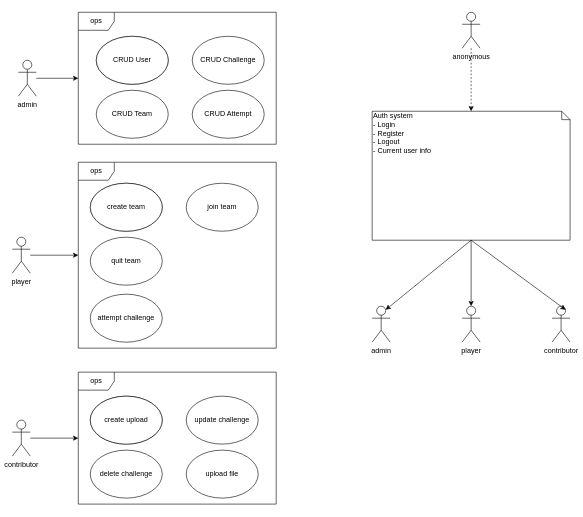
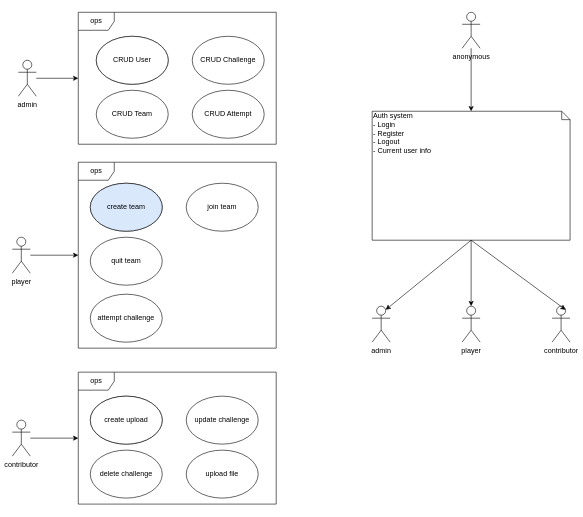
edge "anonymous" -> "Auth system - Login - Register - Logout - Current user info": style dashed -> solid
node "create team": fillcolor #ffffff -> #dae8fc
